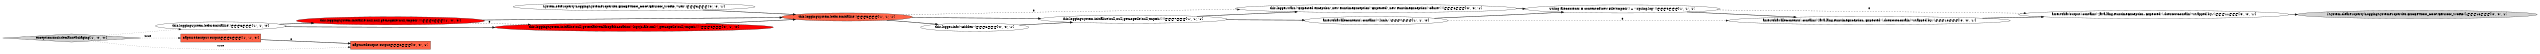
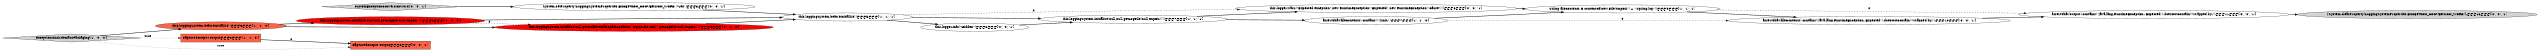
node "customExceptionConversionWord['0', '0', '1']": added
node "this.loggingSystem.beforeInitialize()@@@5@@@['1', '1', '1']": fillcolor tomato -> white
node "this.loggingSystem.beforeInitialize()@@@3@@@['1', '1', '0']": fillcolor white -> tomato
edge "exceptionsIncludeClassPackaging['1', '0', '0']" -> "this.loggingSystem.beforeInitialize()@@@3@@@['1', '1', '0']": style dotted -> bold
